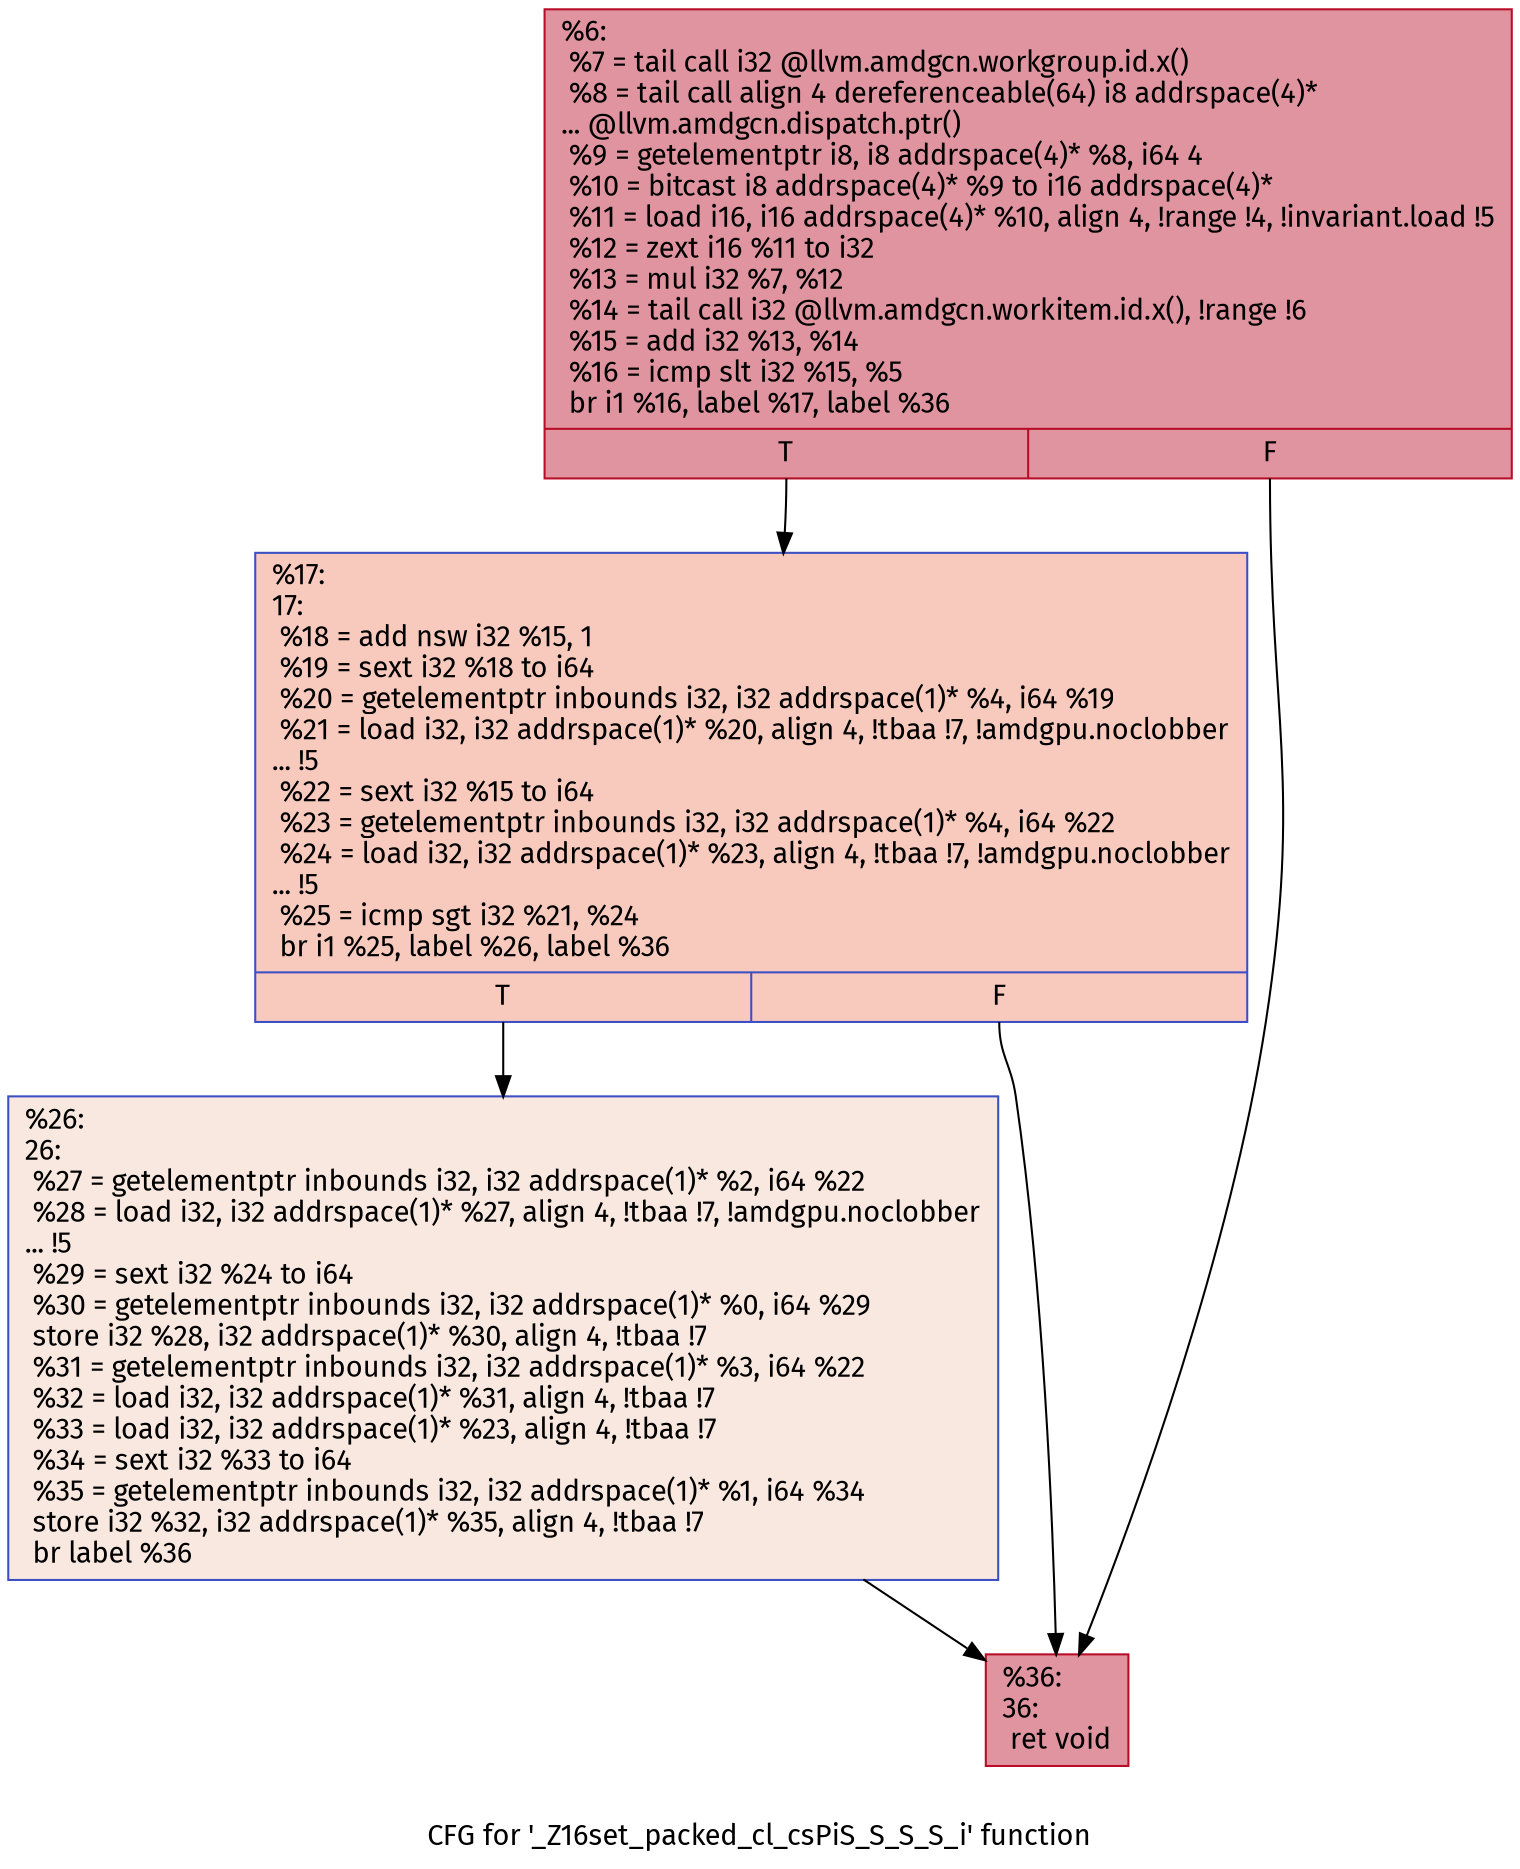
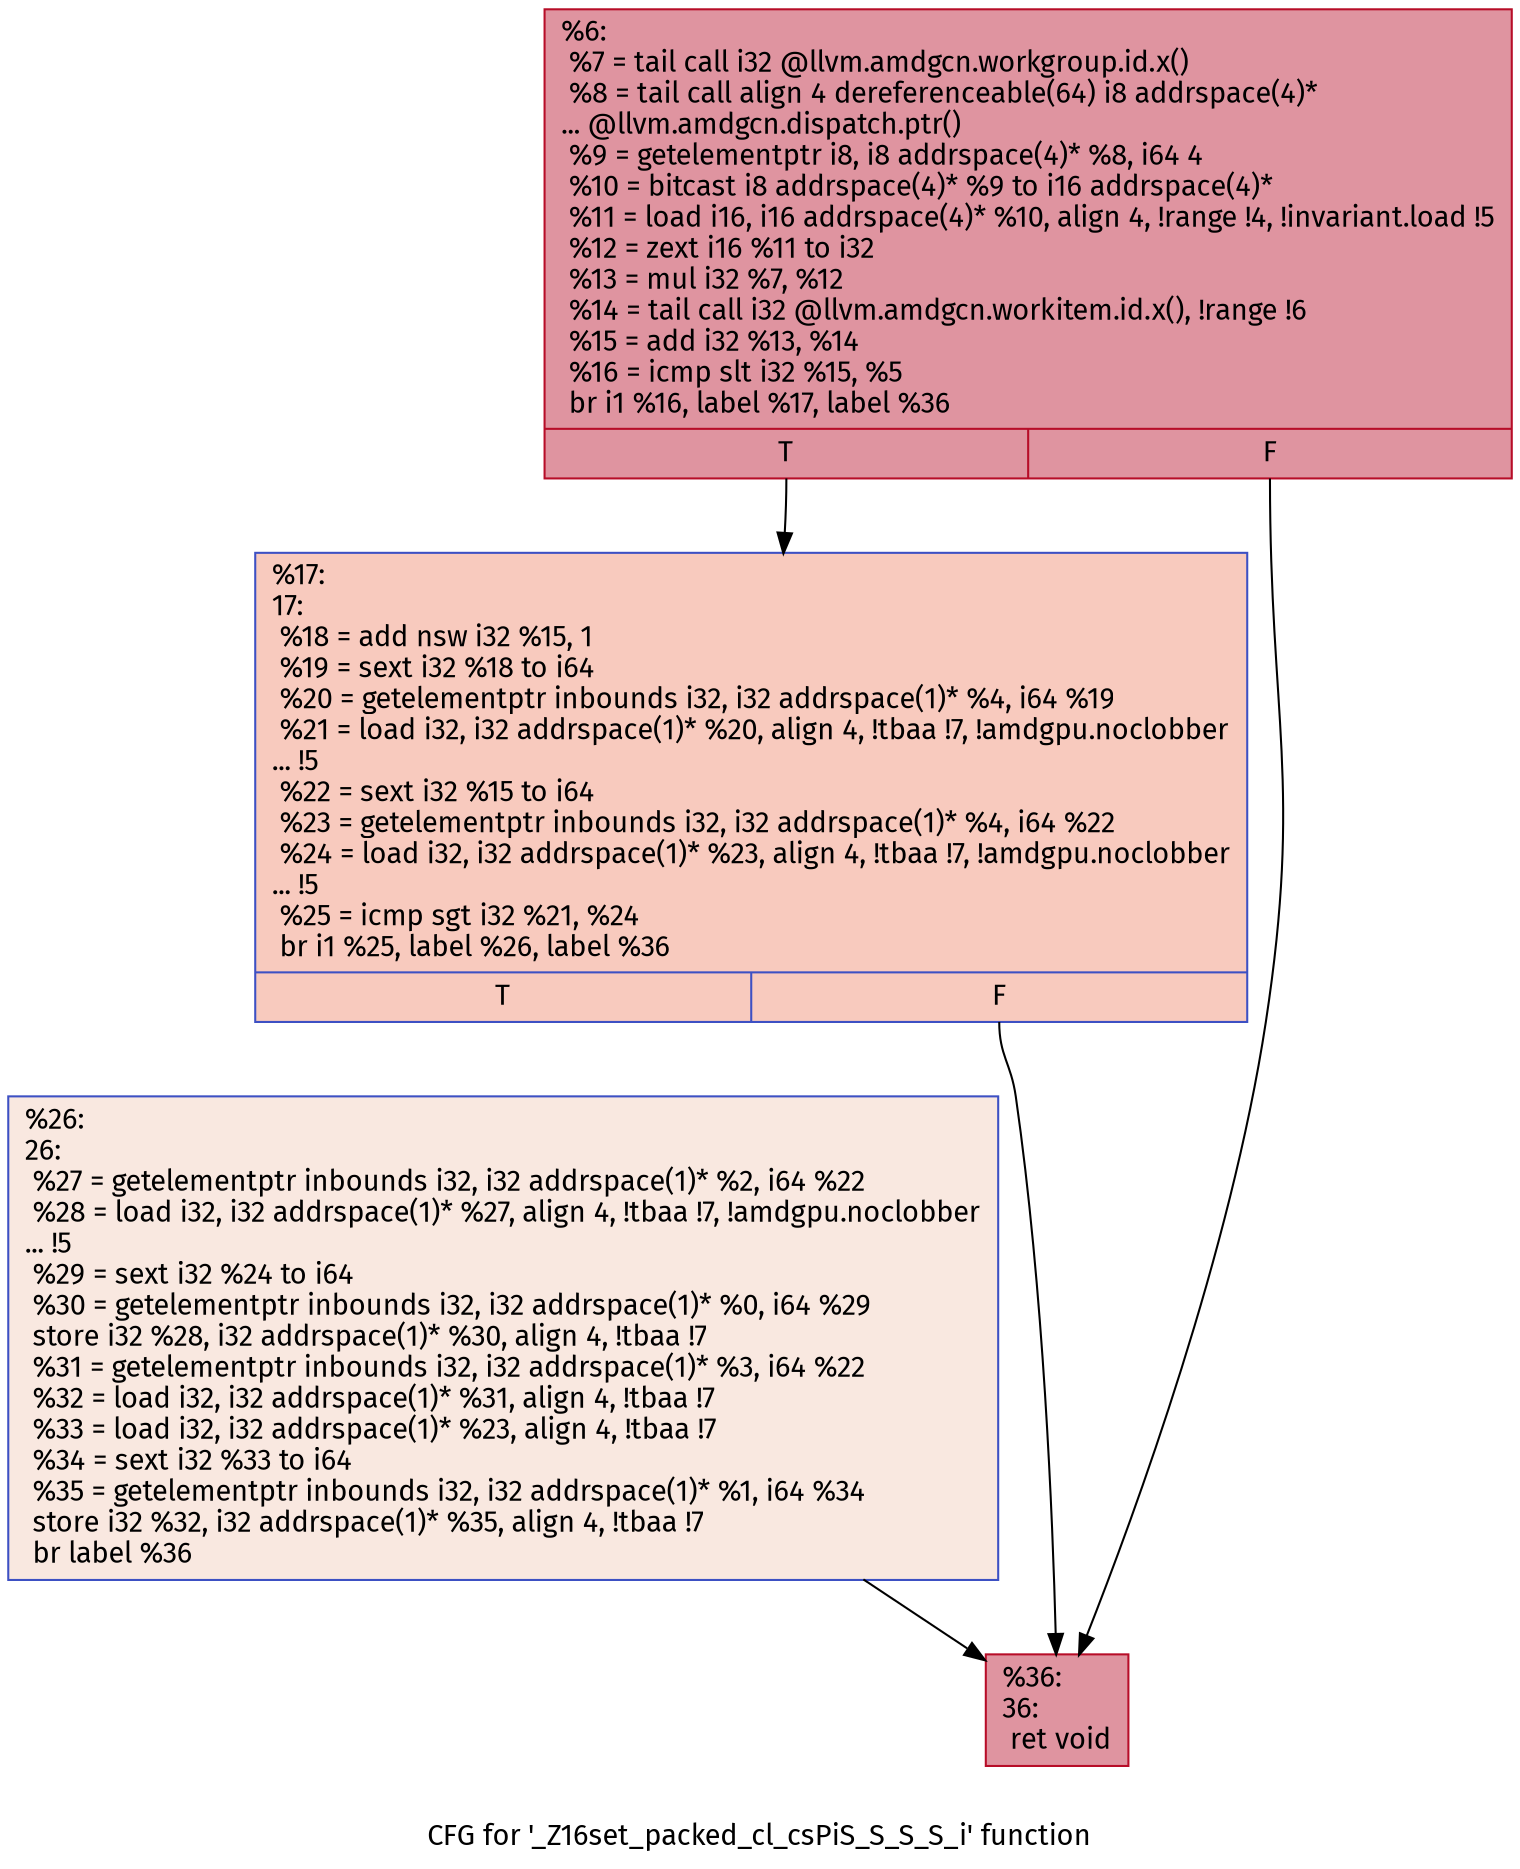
edge "%17:" -> "%26:": removed
